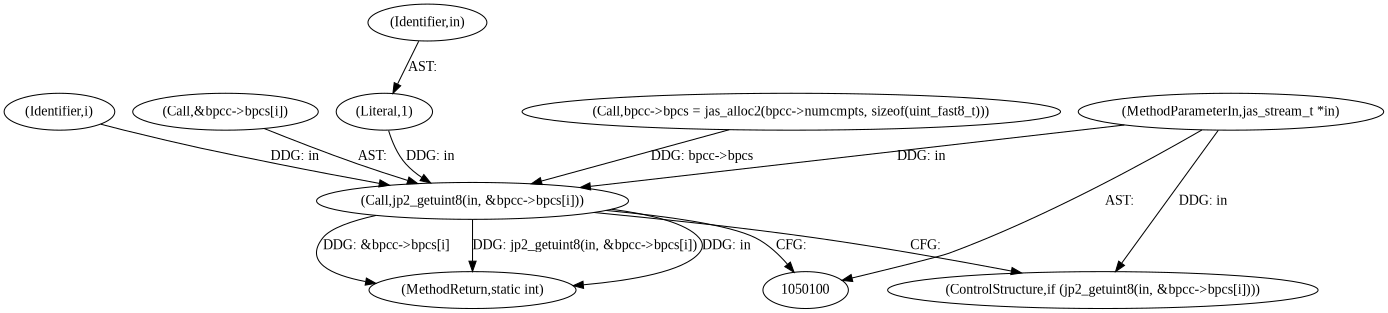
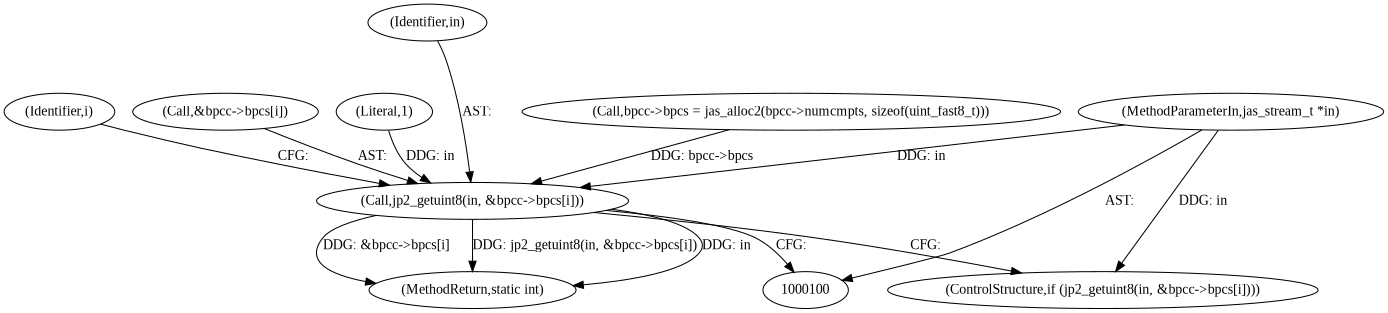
edge "(Identifier,in)" -> "(Literal,1)": now "(Identifier,in)" -> "(Call,jp2_getuint8(in, &bpcc->bpcs[i]))"
edge "(Identifier,i)" -> "(Call,jp2_getuint8(in, &bpcc->bpcs[i]))": label "DDG: in" -> "CFG: "
node "1050100": label "1050100" -> "1000100"
